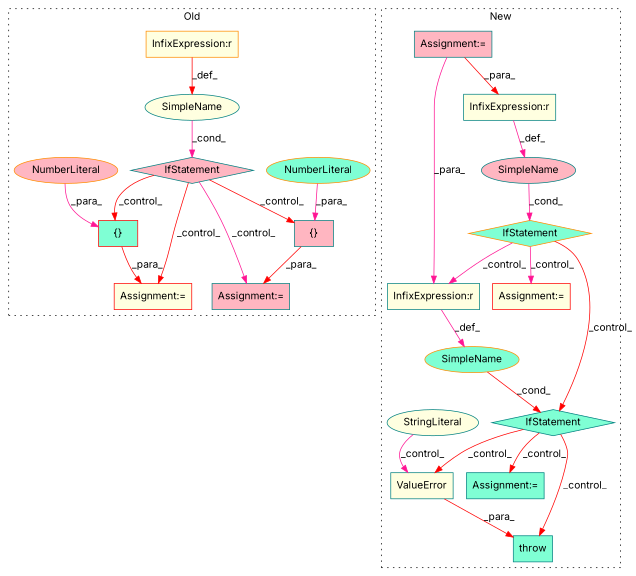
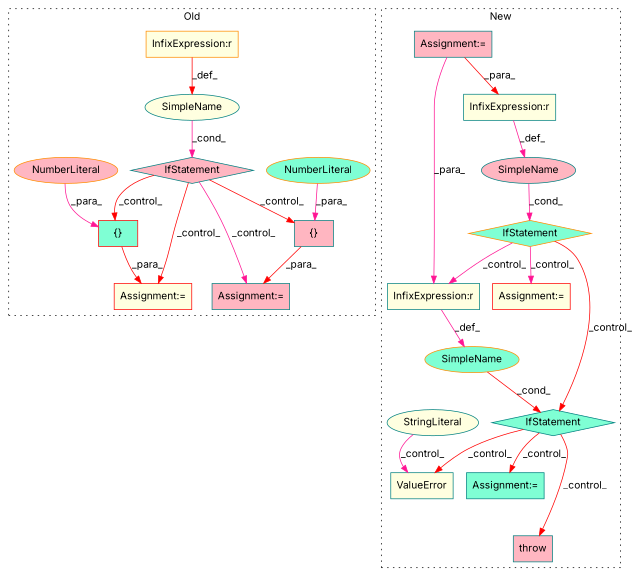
edge "ValueError" -> "throw": removed, label "_para_"
node "throw": fillcolor aquamarine -> lightpink
